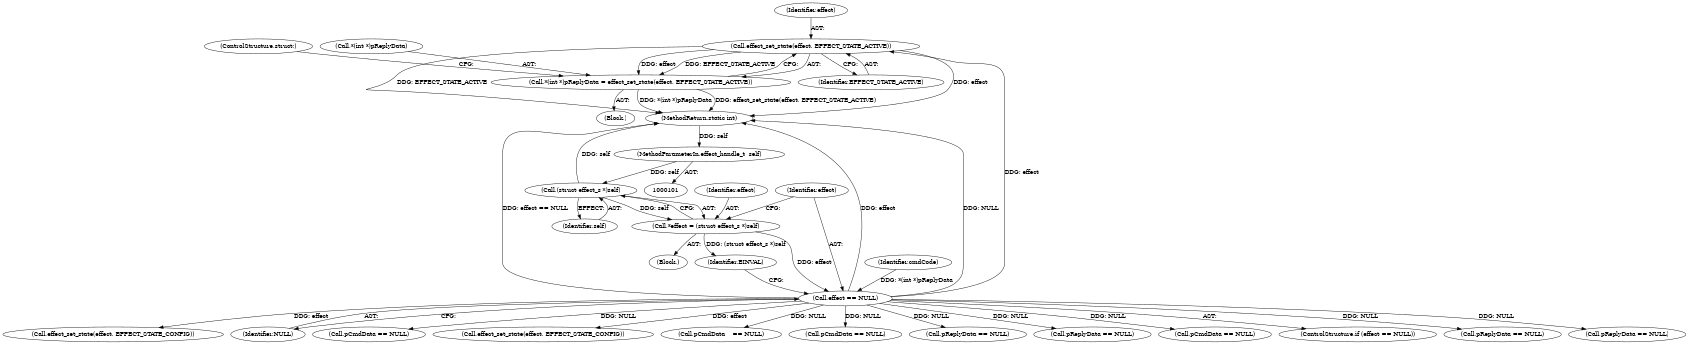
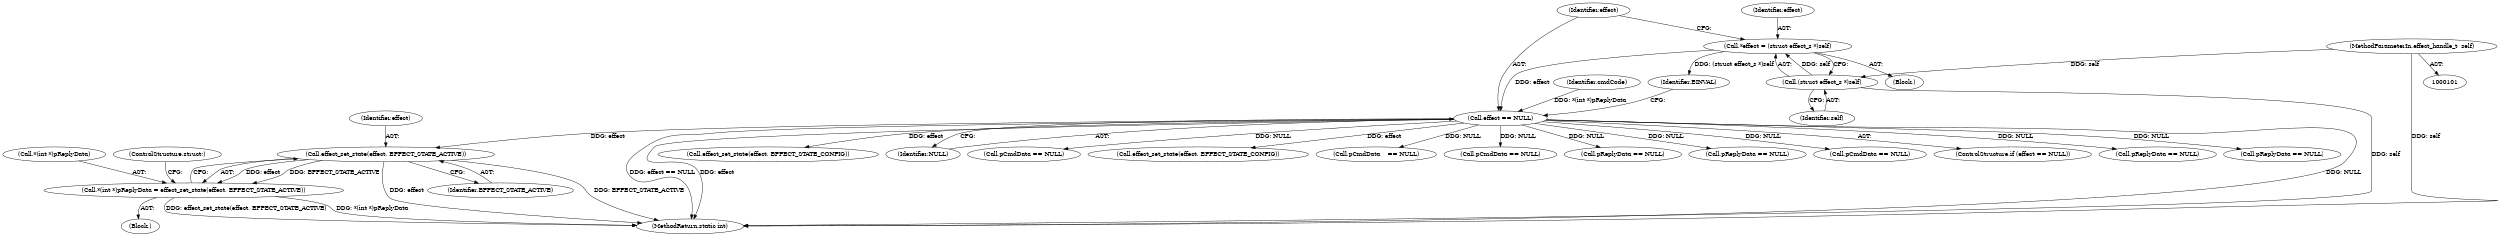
edge "(MethodReturn,static int)" -> "(MethodParameterIn,effect_handle_t  self)": reversed
edge "(Call,(struct effect_s *)self)" -> "(Identifier,self)": label "EFFECT: " -> "CFG: "
